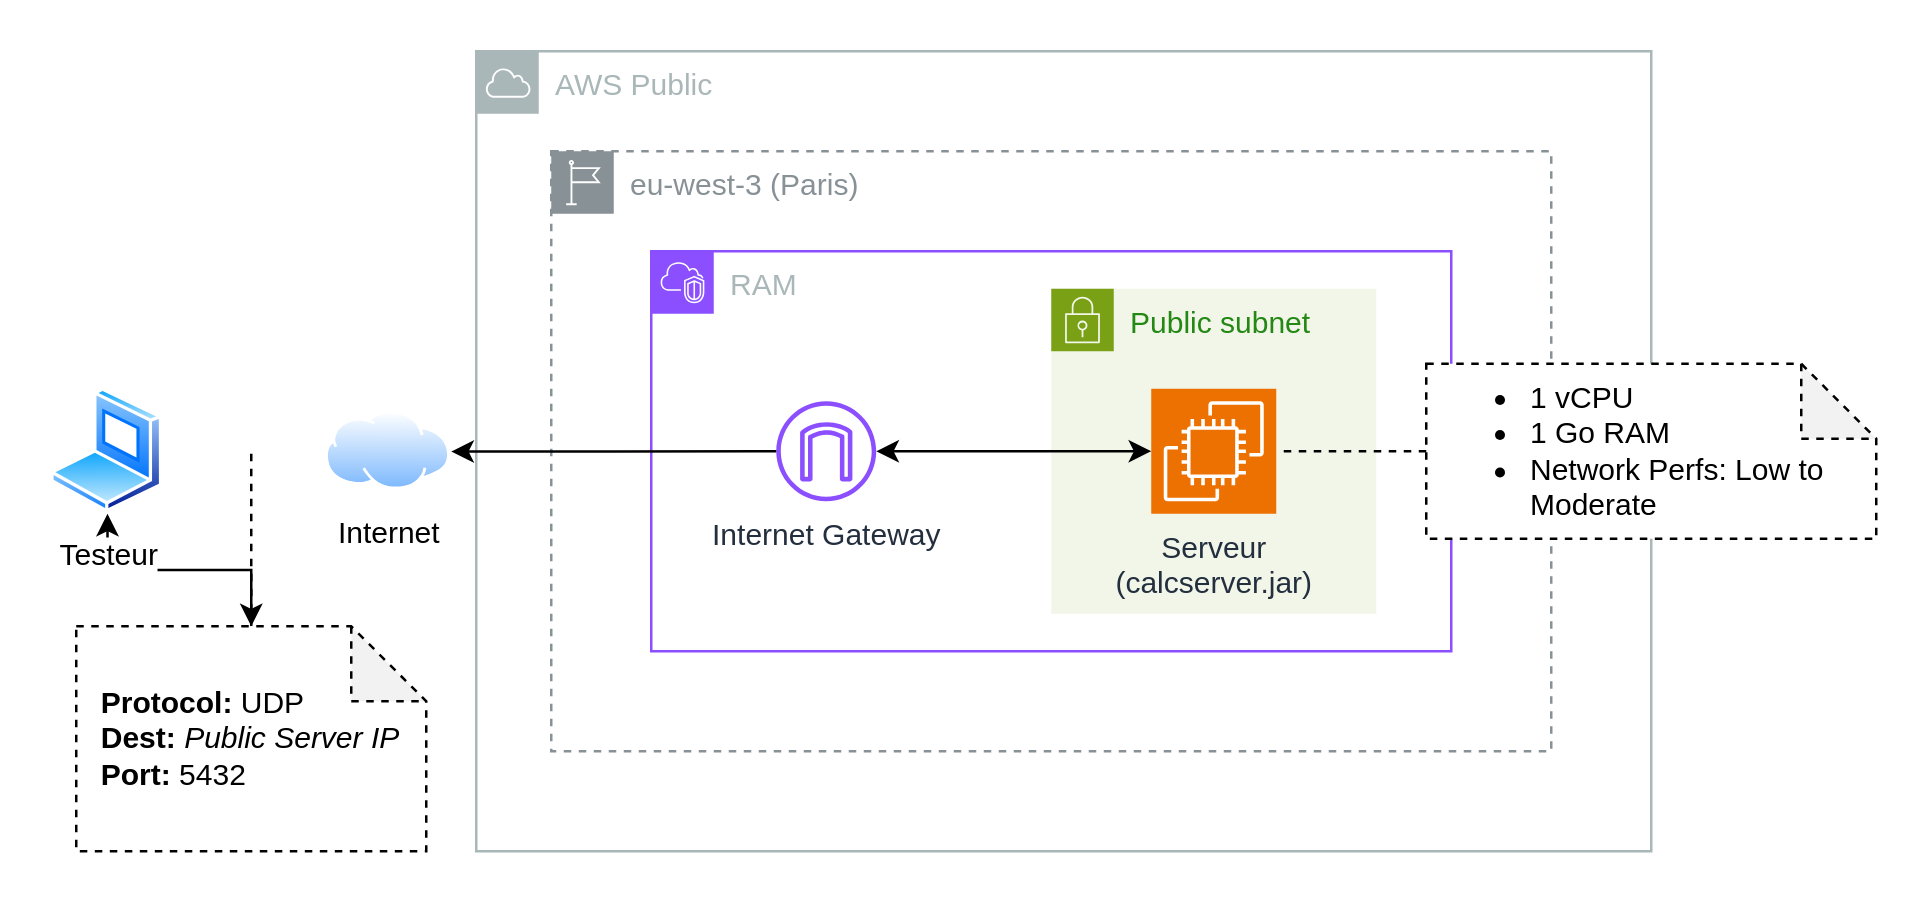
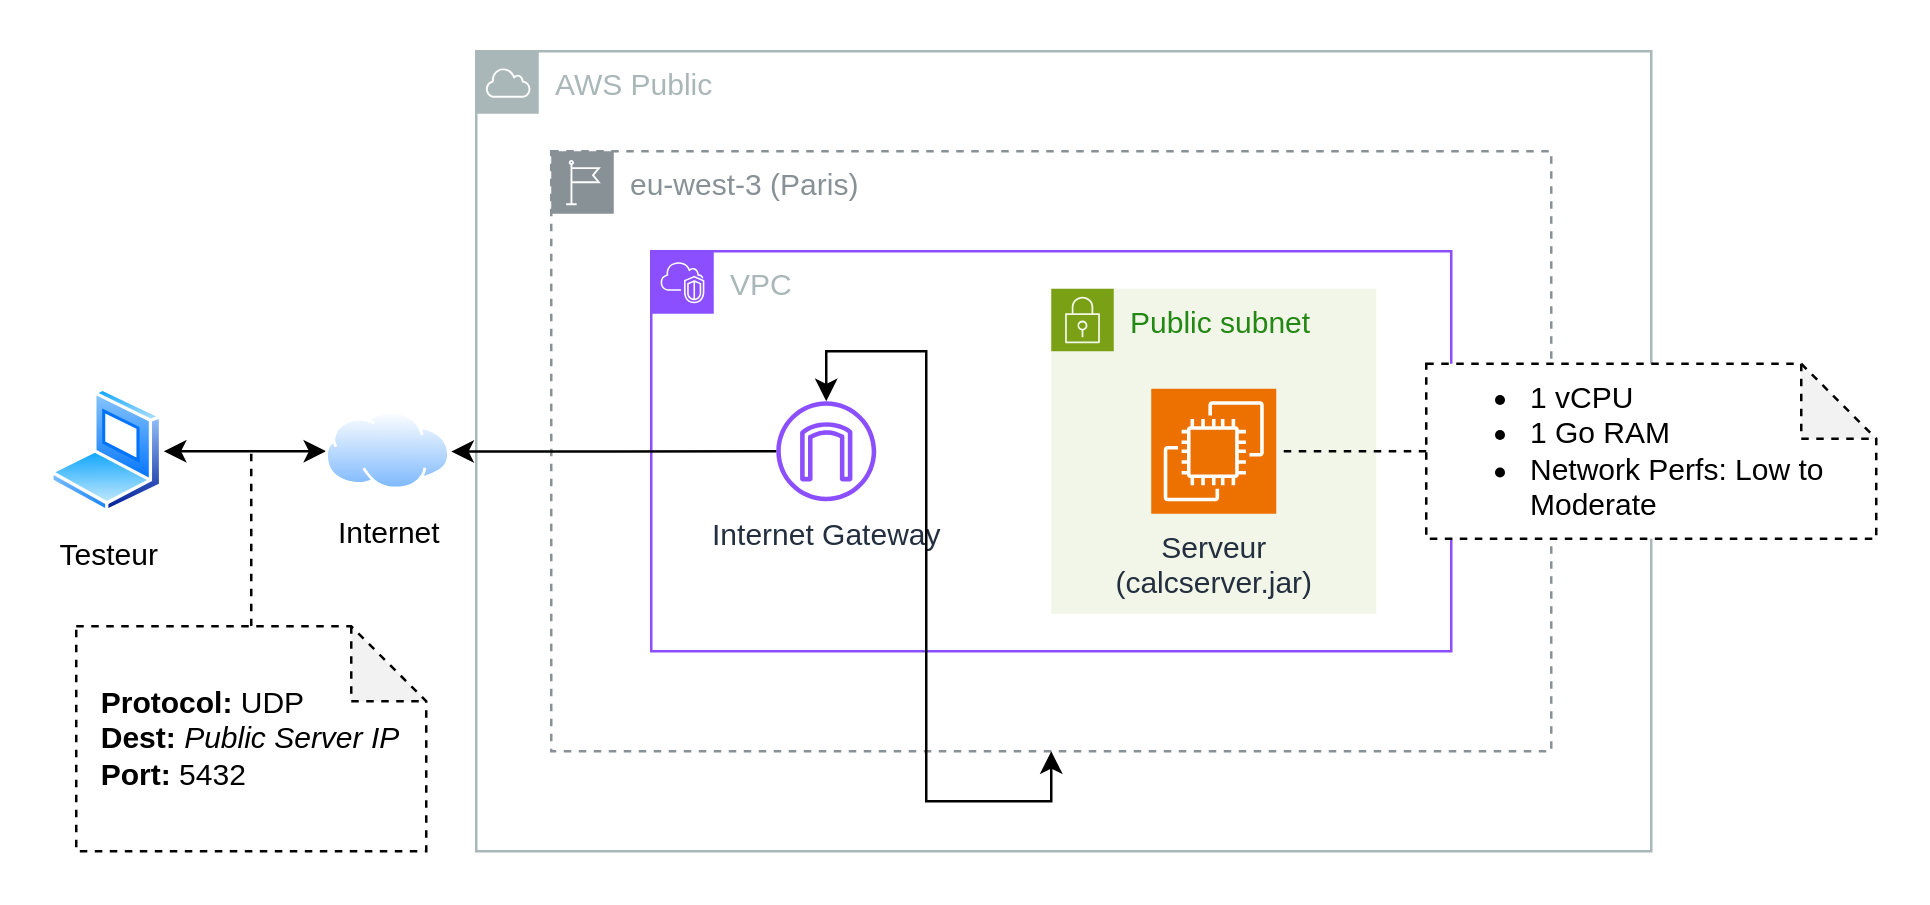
node "RAM": label "RAM" -> "VPC"
edge "Internet Gateway" -- "Serveur (calcserver.jar)": now "Internet Gateway" -- "eu-west-3 (Paris)"
edge "Testeur" -- "Protocol: UDP Dest: Public Server IP Port: 5432": now "Testeur" -- "Internet"
